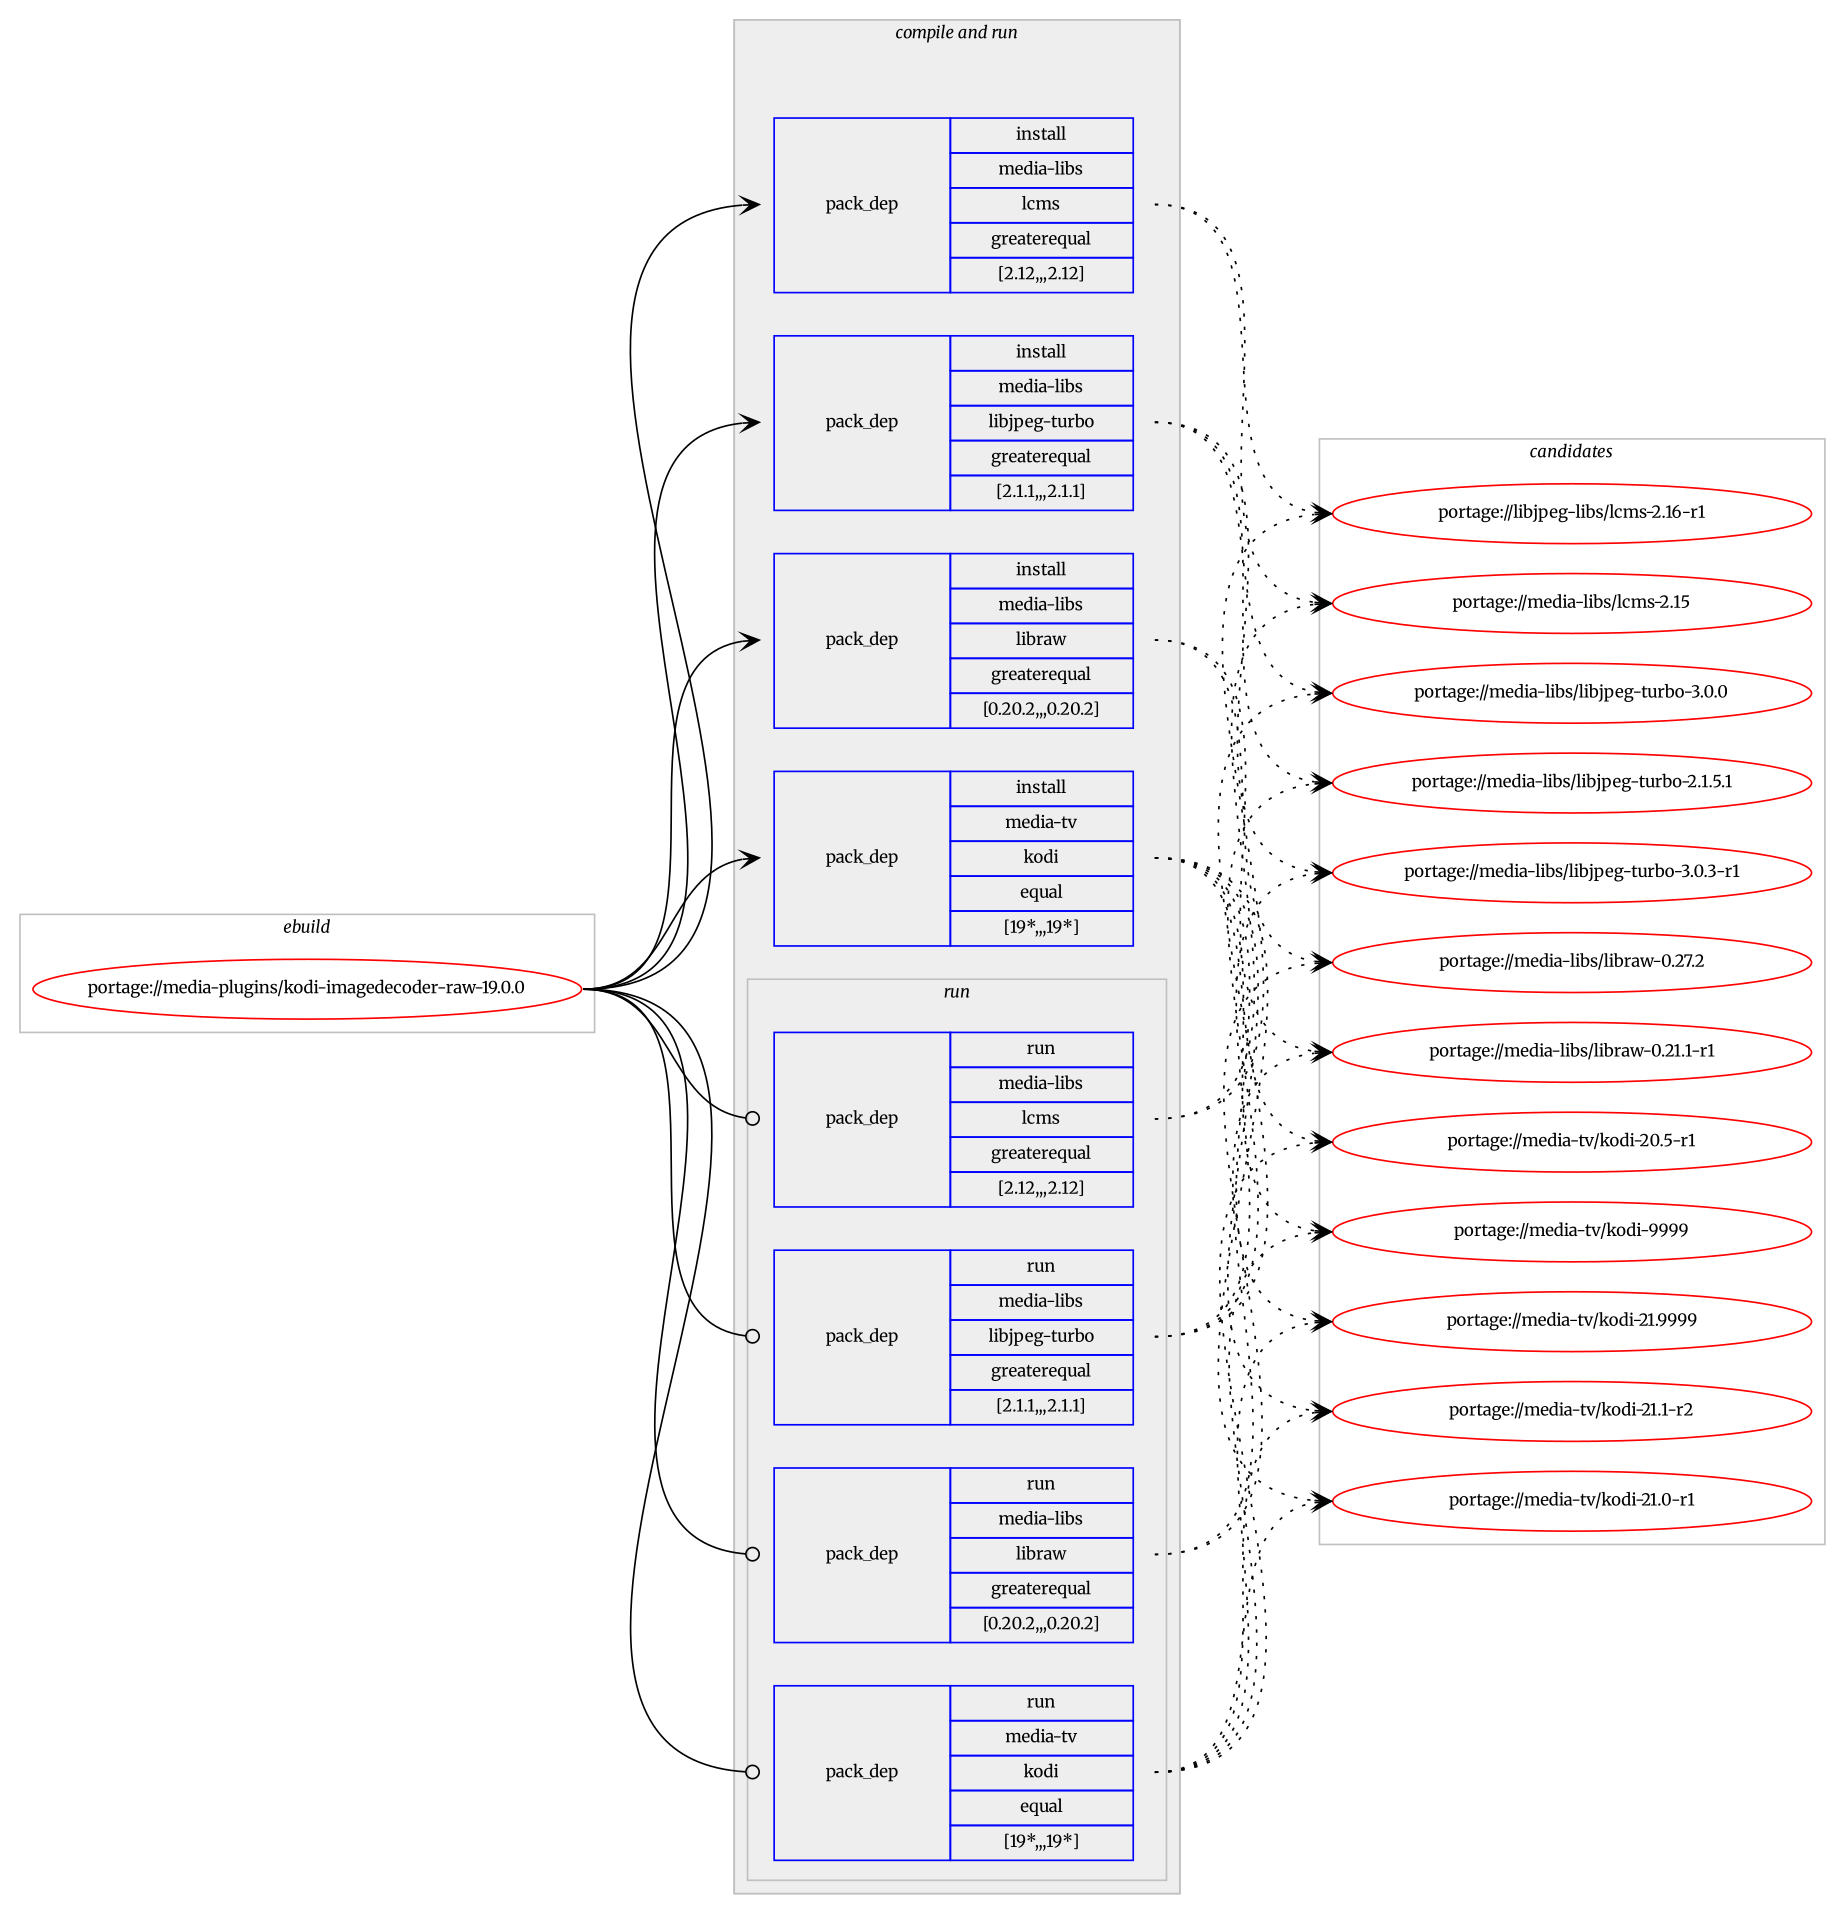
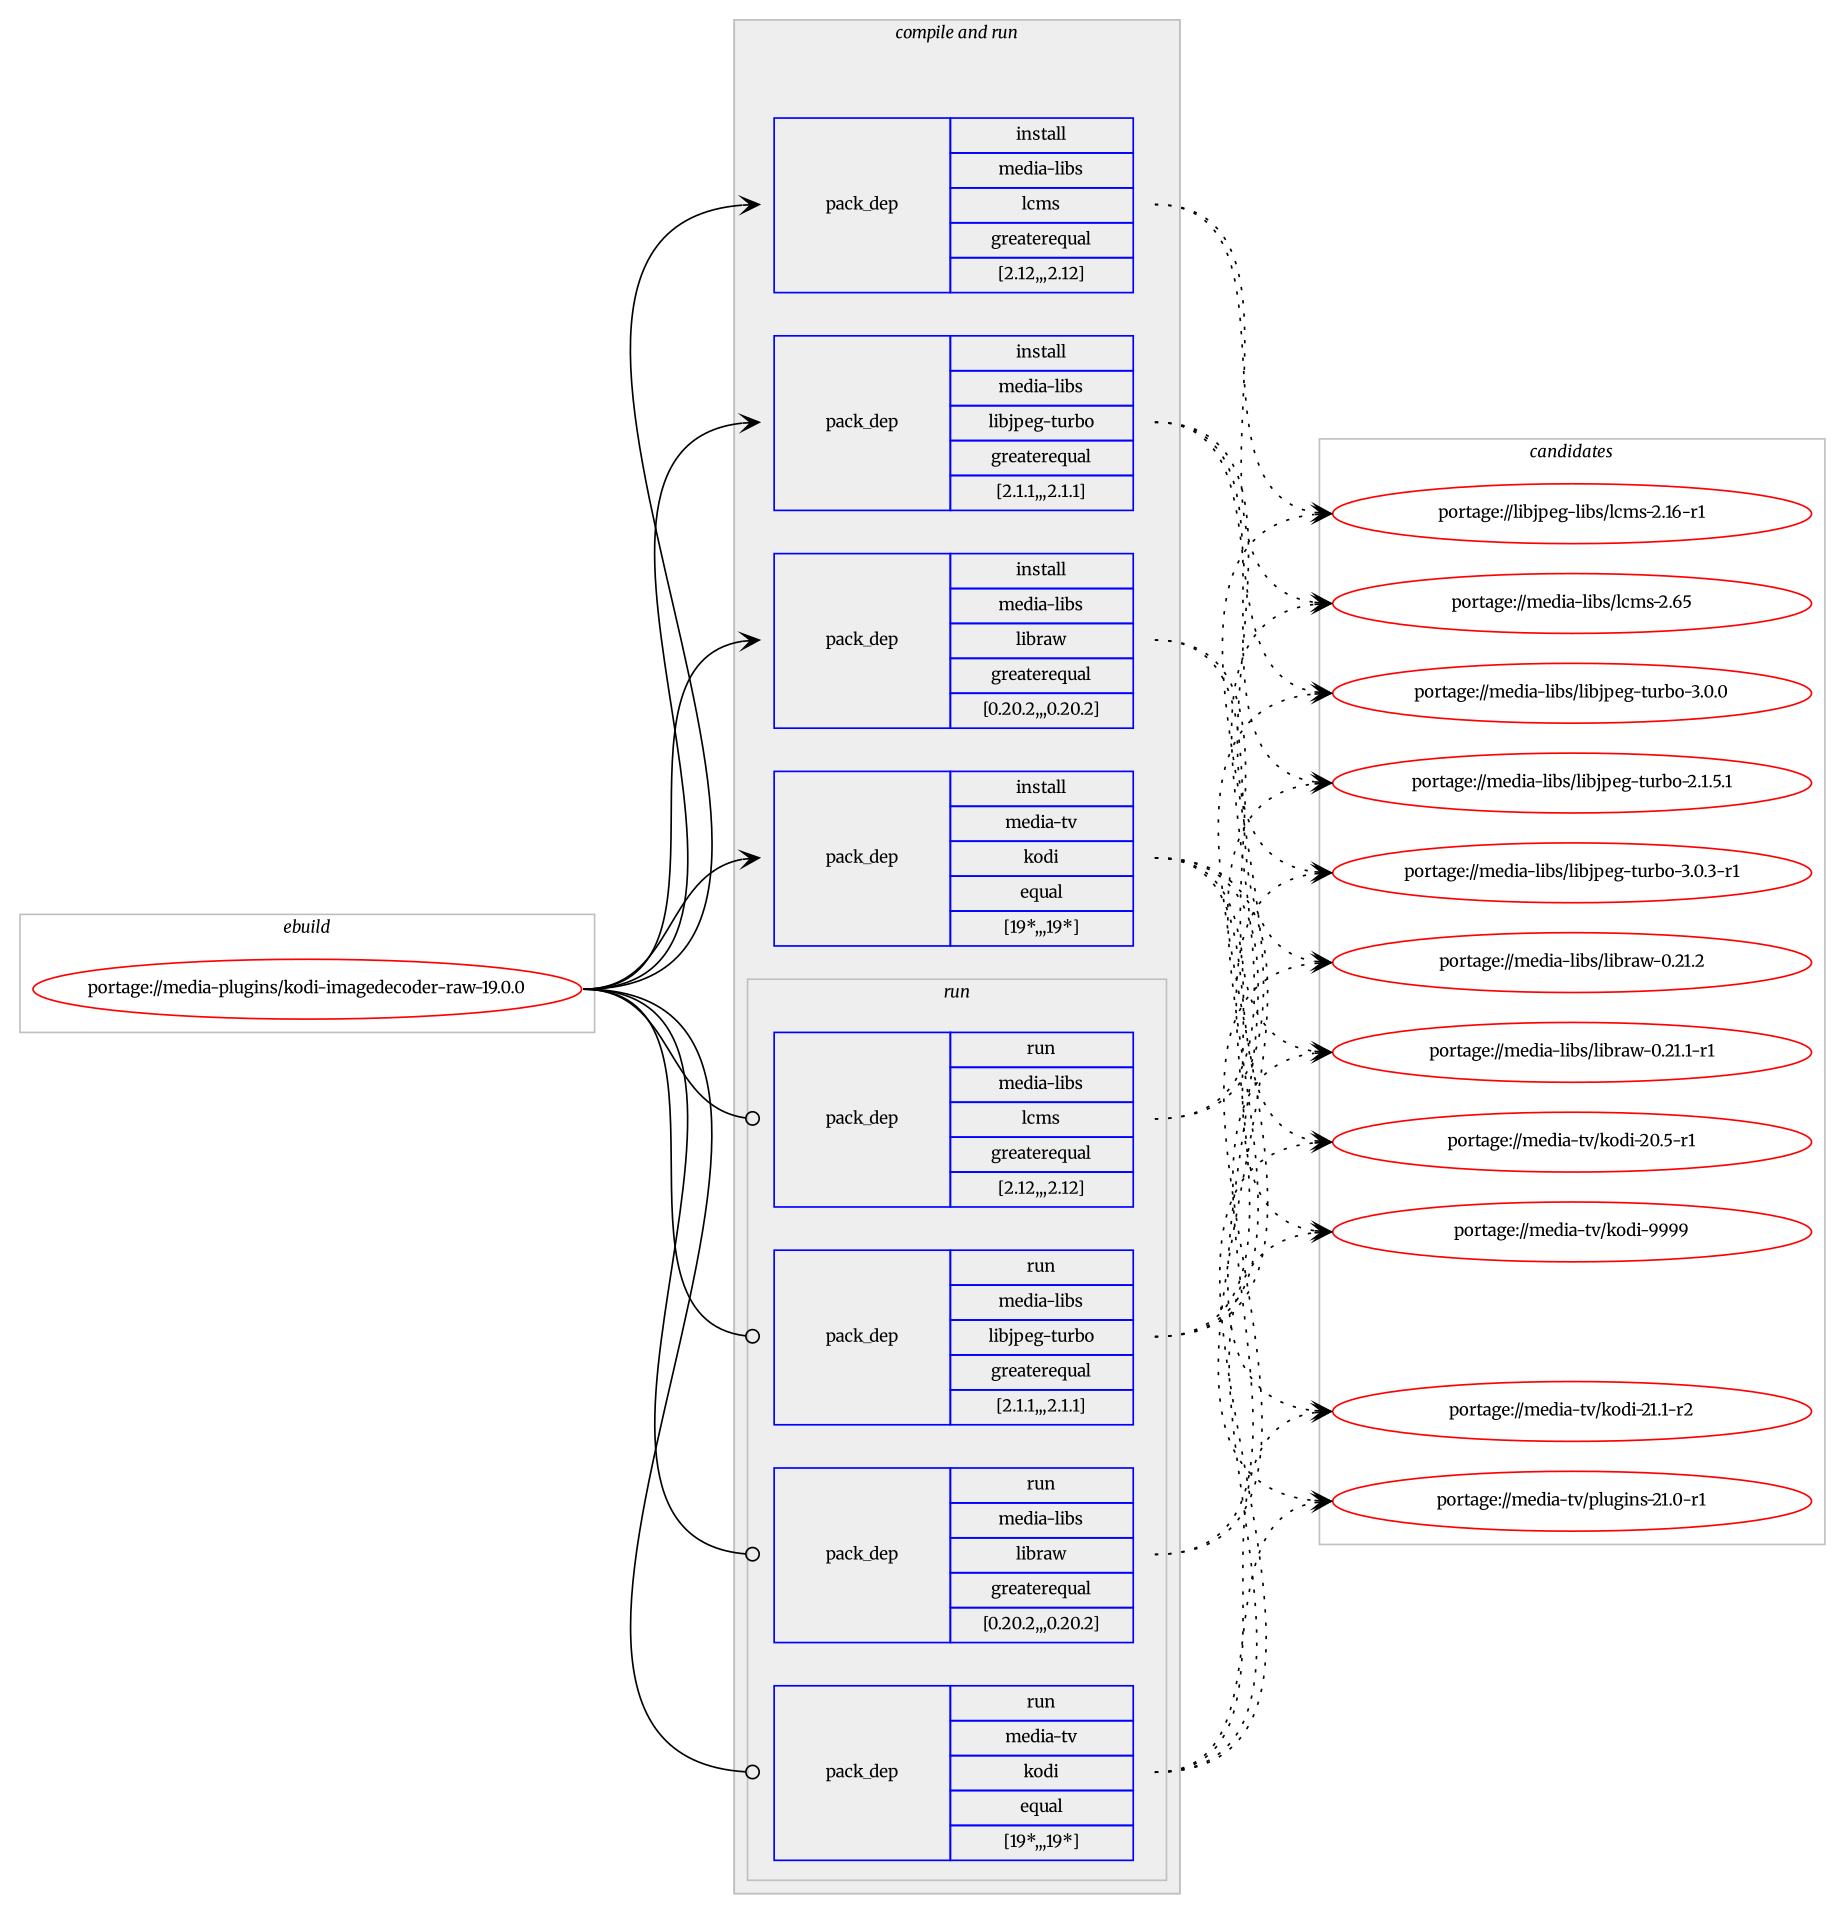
node "portage://media-libs/lcms-2.15": label "portage://media-libs/lcms-2.15" -> "portage://media-libs/lcms-2.65"
node "portage://media-libs/libraw-0.27.2": label "portage://media-libs/libraw-0.27.2" -> "portage://media-libs/libraw-0.21.2"
node "portage://media-tv/kodi-21.9999": removed
node "portage://media-tv/kodi-21.0-r1": label "portage://media-tv/kodi-21.0-r1" -> "portage://media-tv/plugins-21.0-r1"
